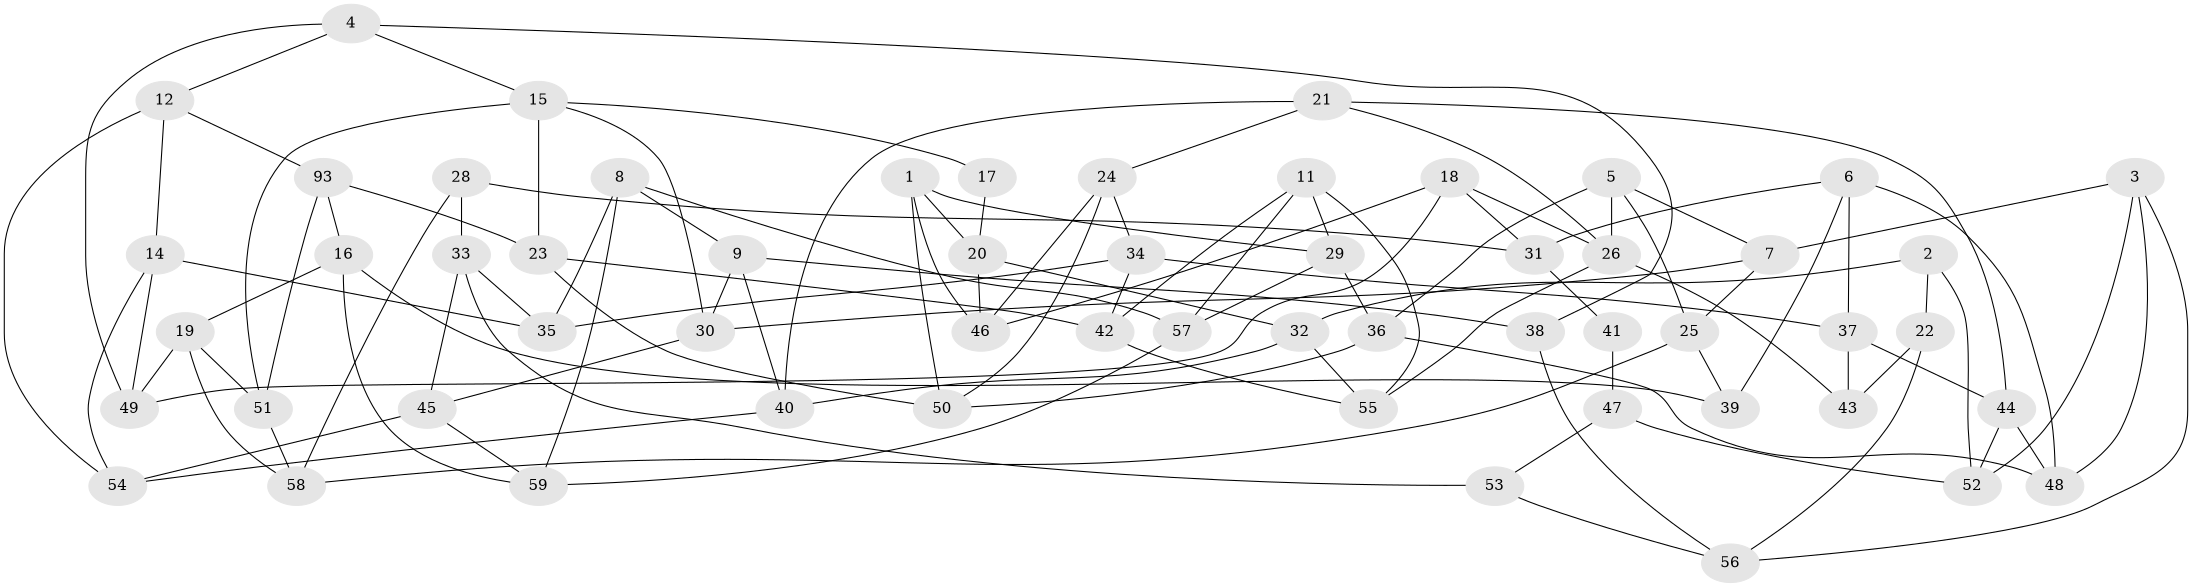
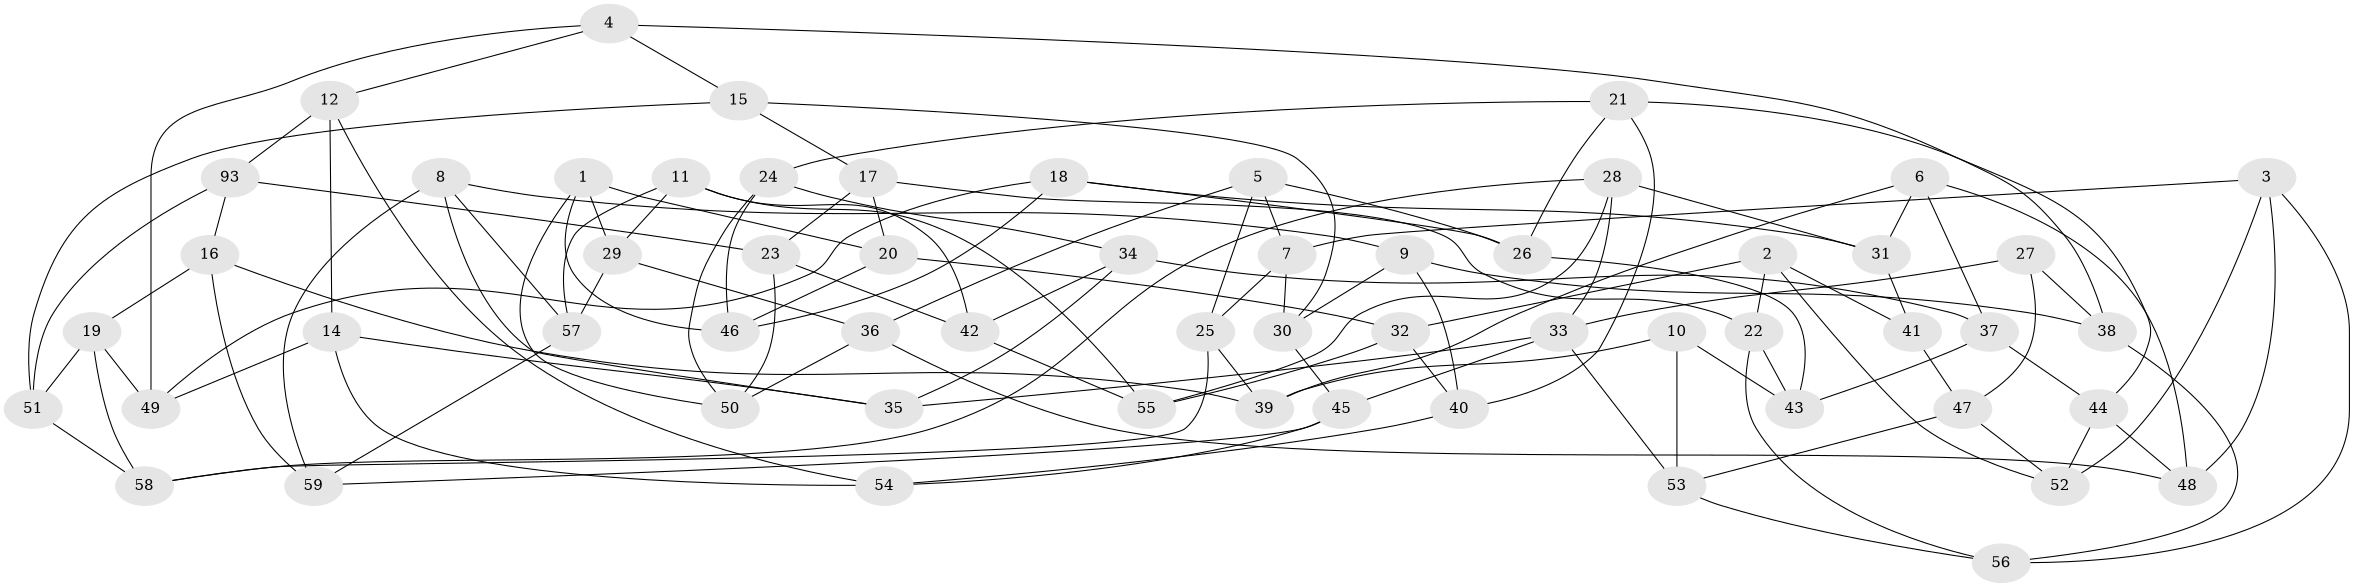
edge "15" -- "23": now "17" -- "23"
edge "17" -- "22": added
node "27": added
edge "2" -- "41": added
edge "26" -- "55": now "28" -- "55"
node "10": added
